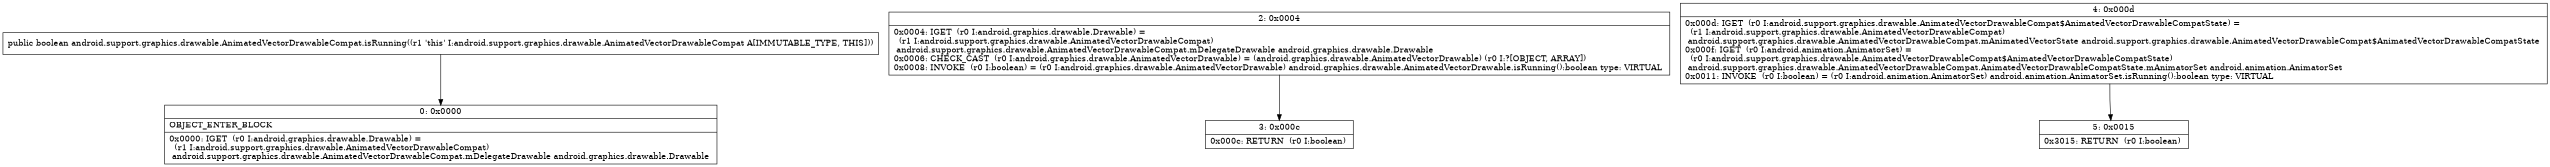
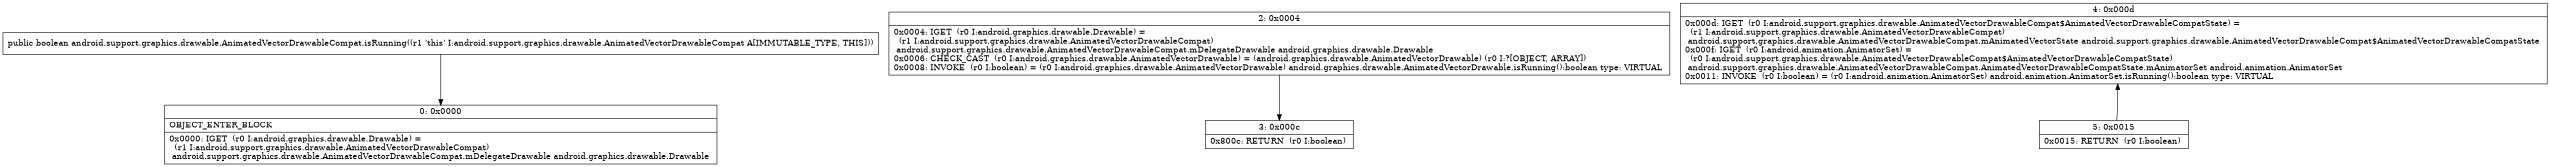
edge "4: 0x000d" -> "5: 0x0015": reversed
node "3: 0x000c": text "0x000c: RETURN  (r0 I:boolean)" -> "0x800c: RETURN  (r0 I:boolean)"
node "5: 0x0015": text "0x3015: RETURN  (r0 I:boolean)" -> "0x0015: RETURN  (r0 I:boolean)"
